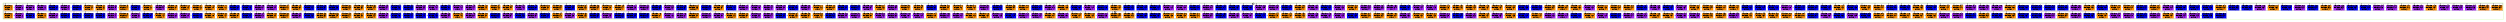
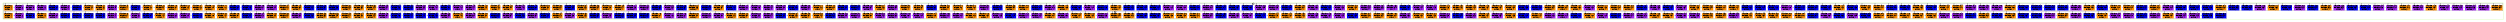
node "Start Time : 88": fillcolor purple -> darkorange
node "Start Time : 2488": fillcolor darkorange -> purple
